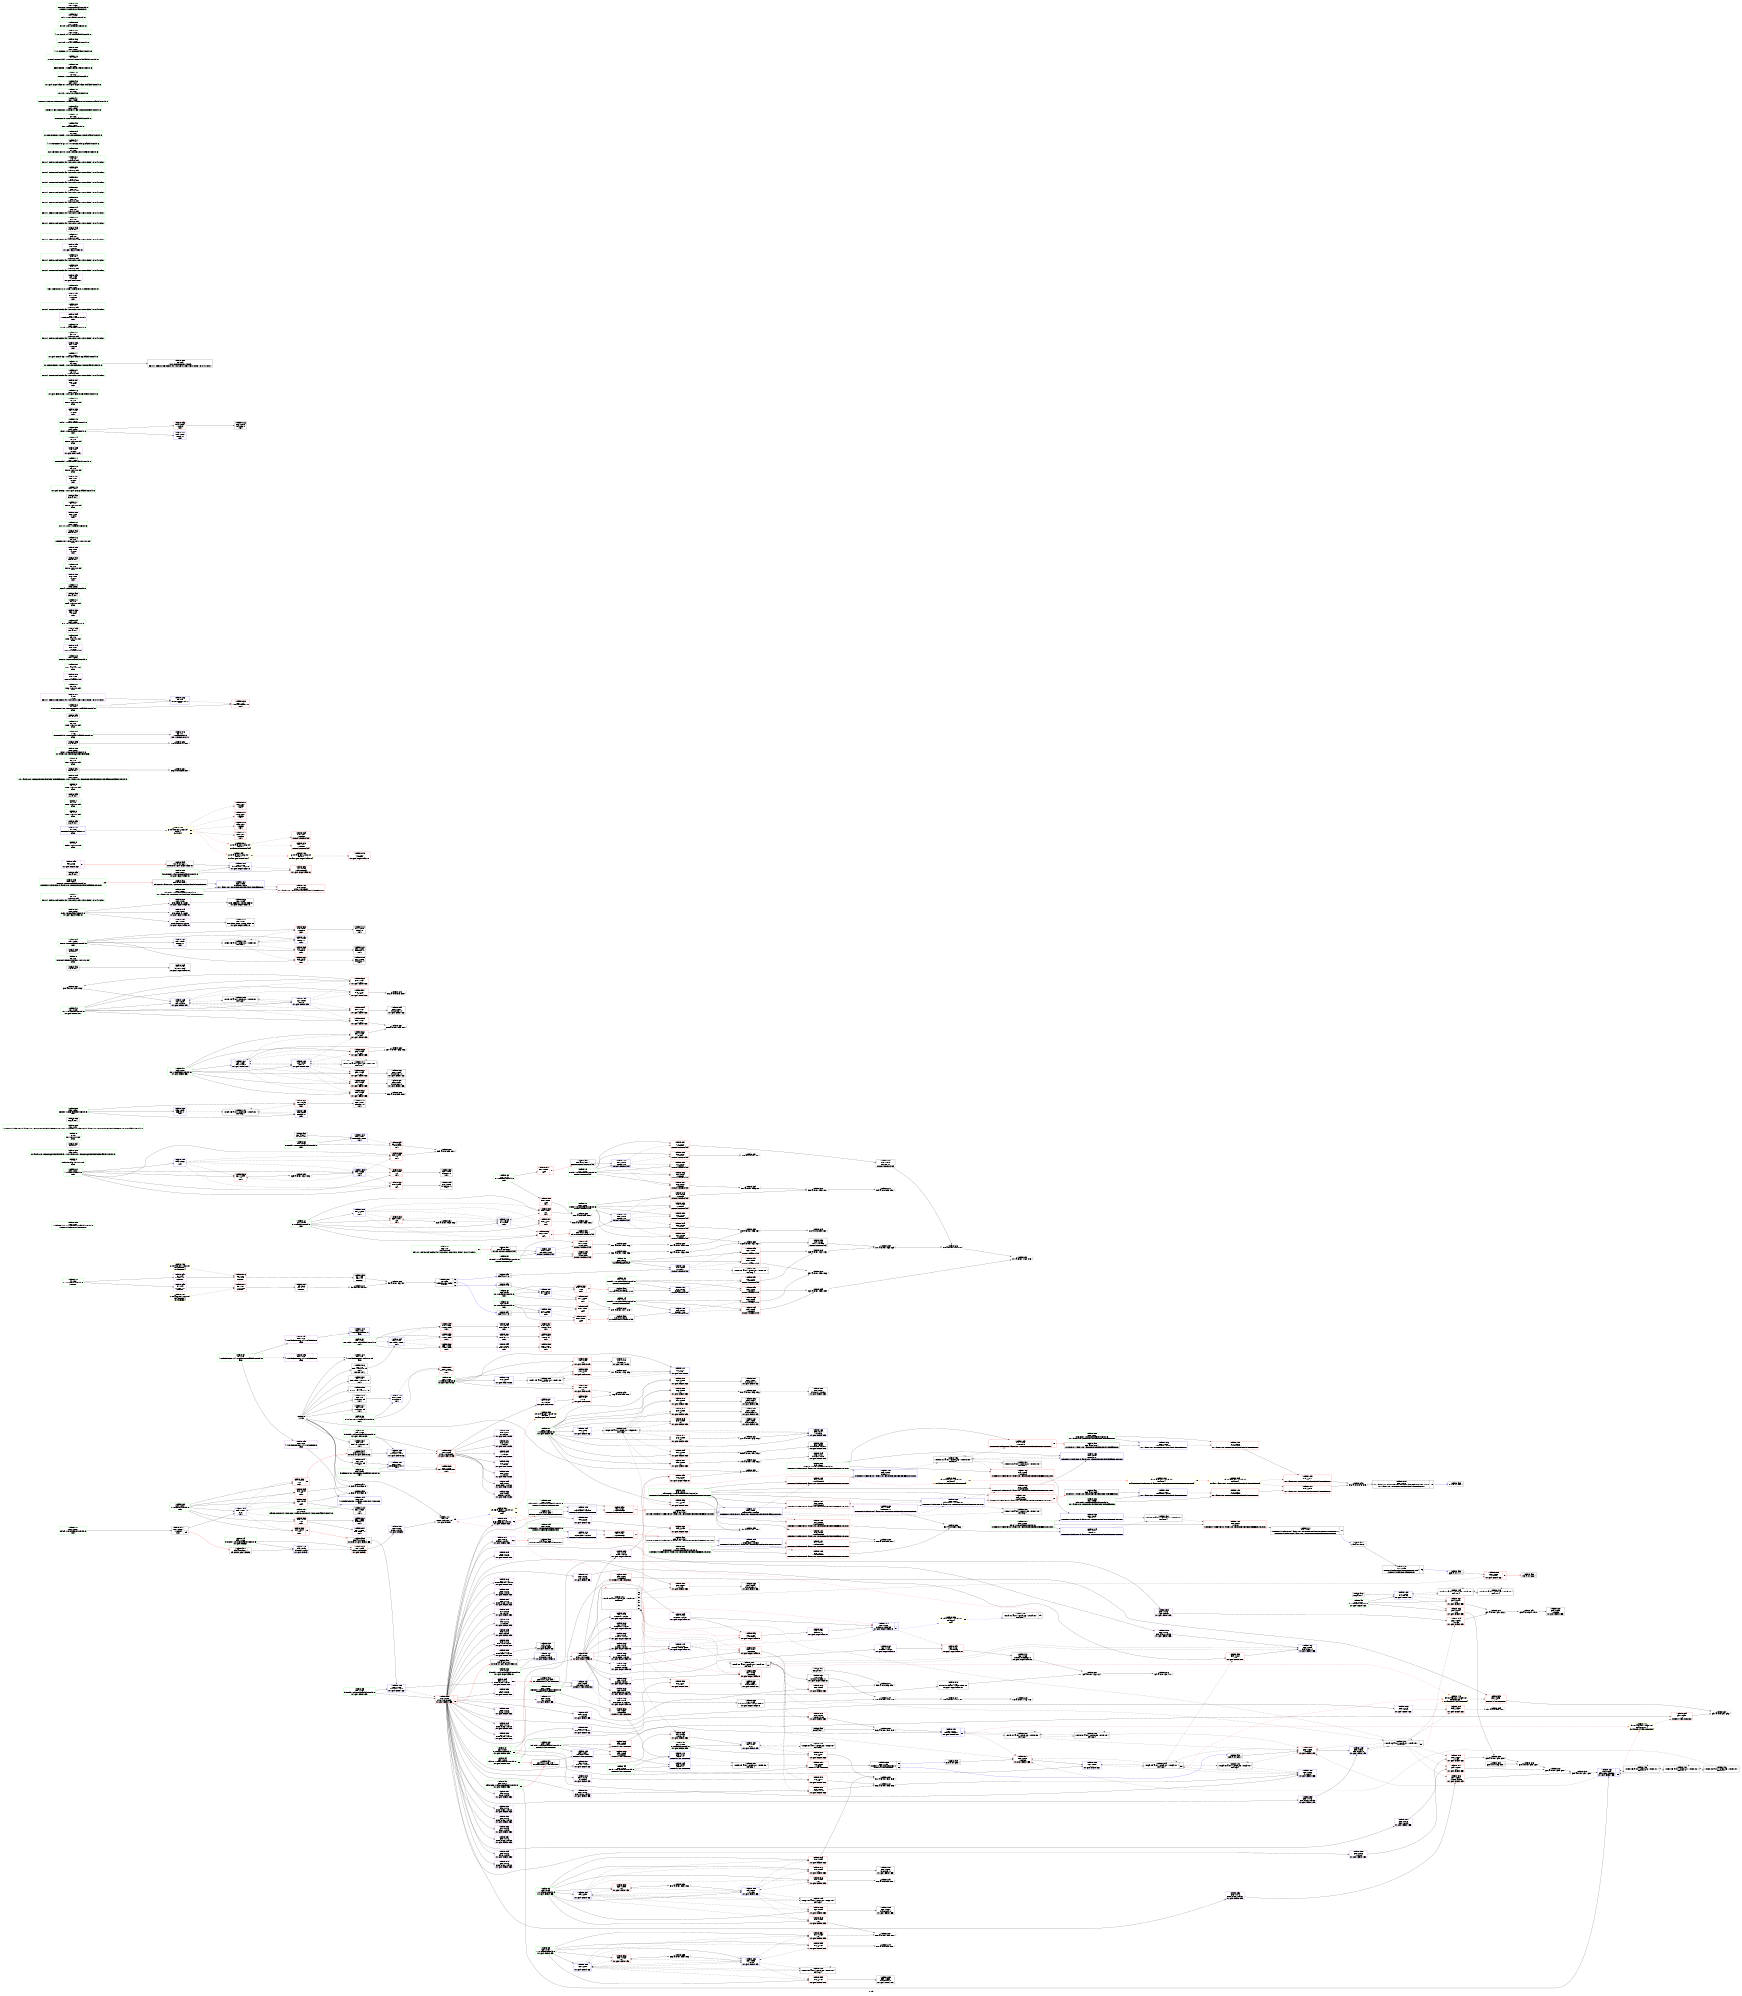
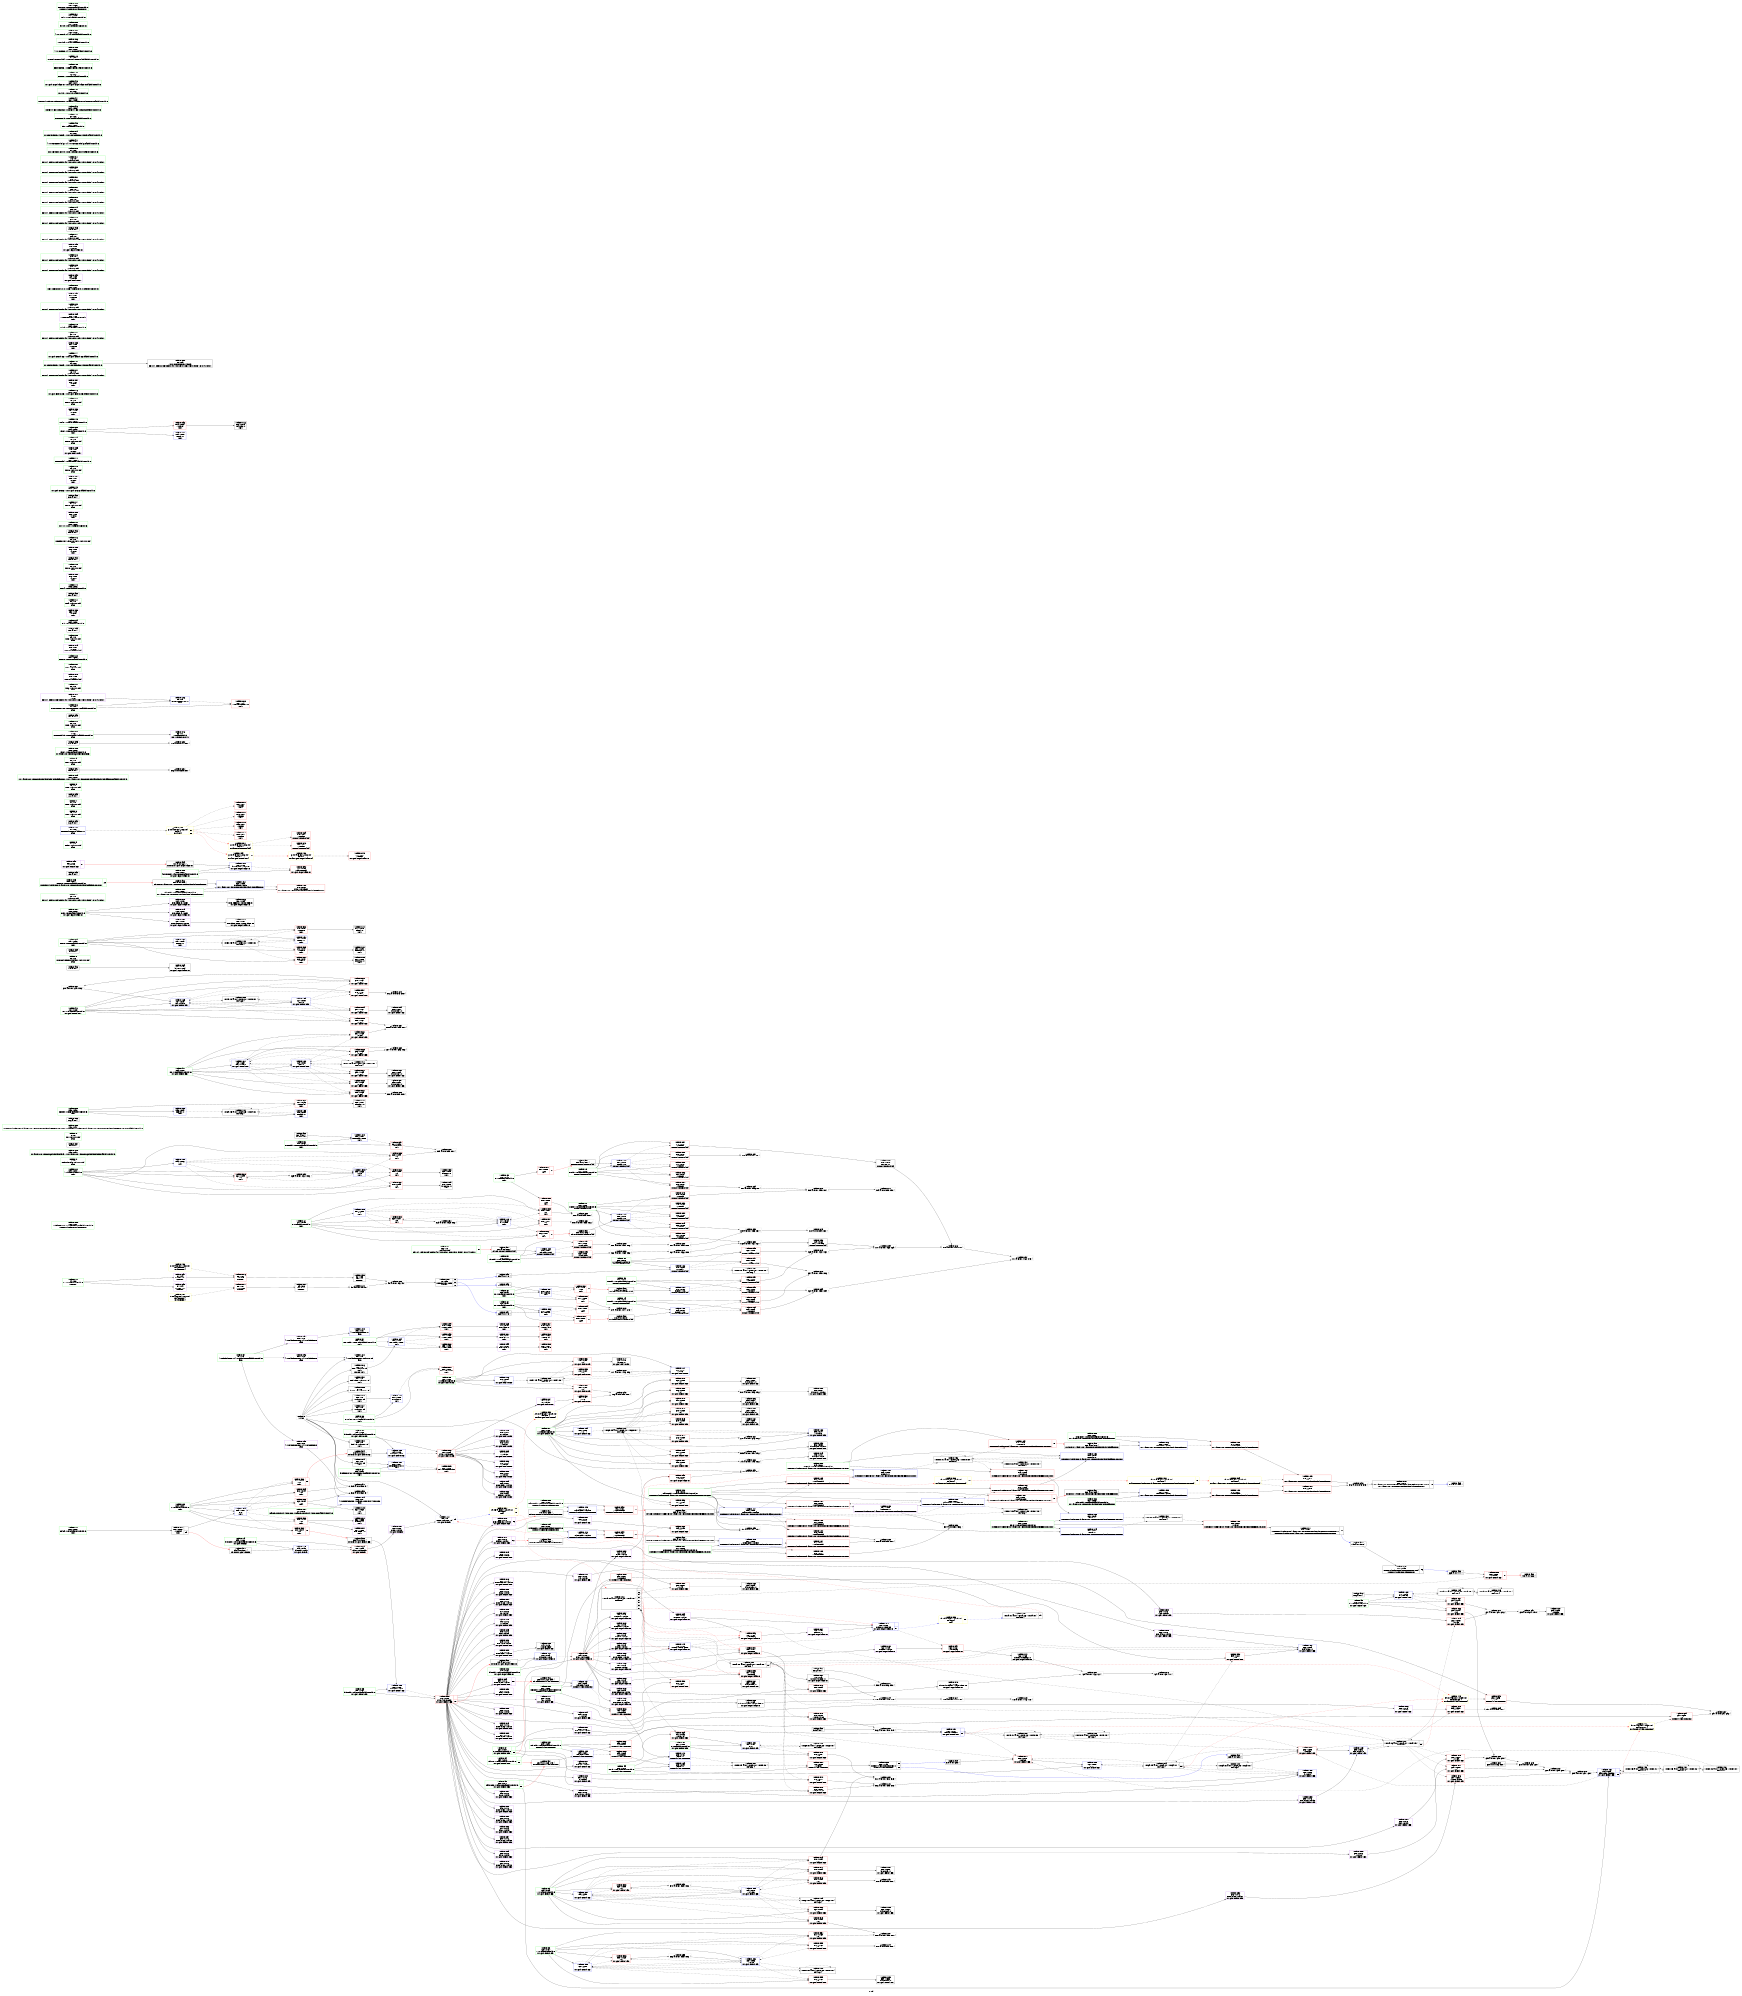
edge "NodeID: 448" -> "NodeID: 229": now "NodeID: 335" -> "NodeID: 229"
